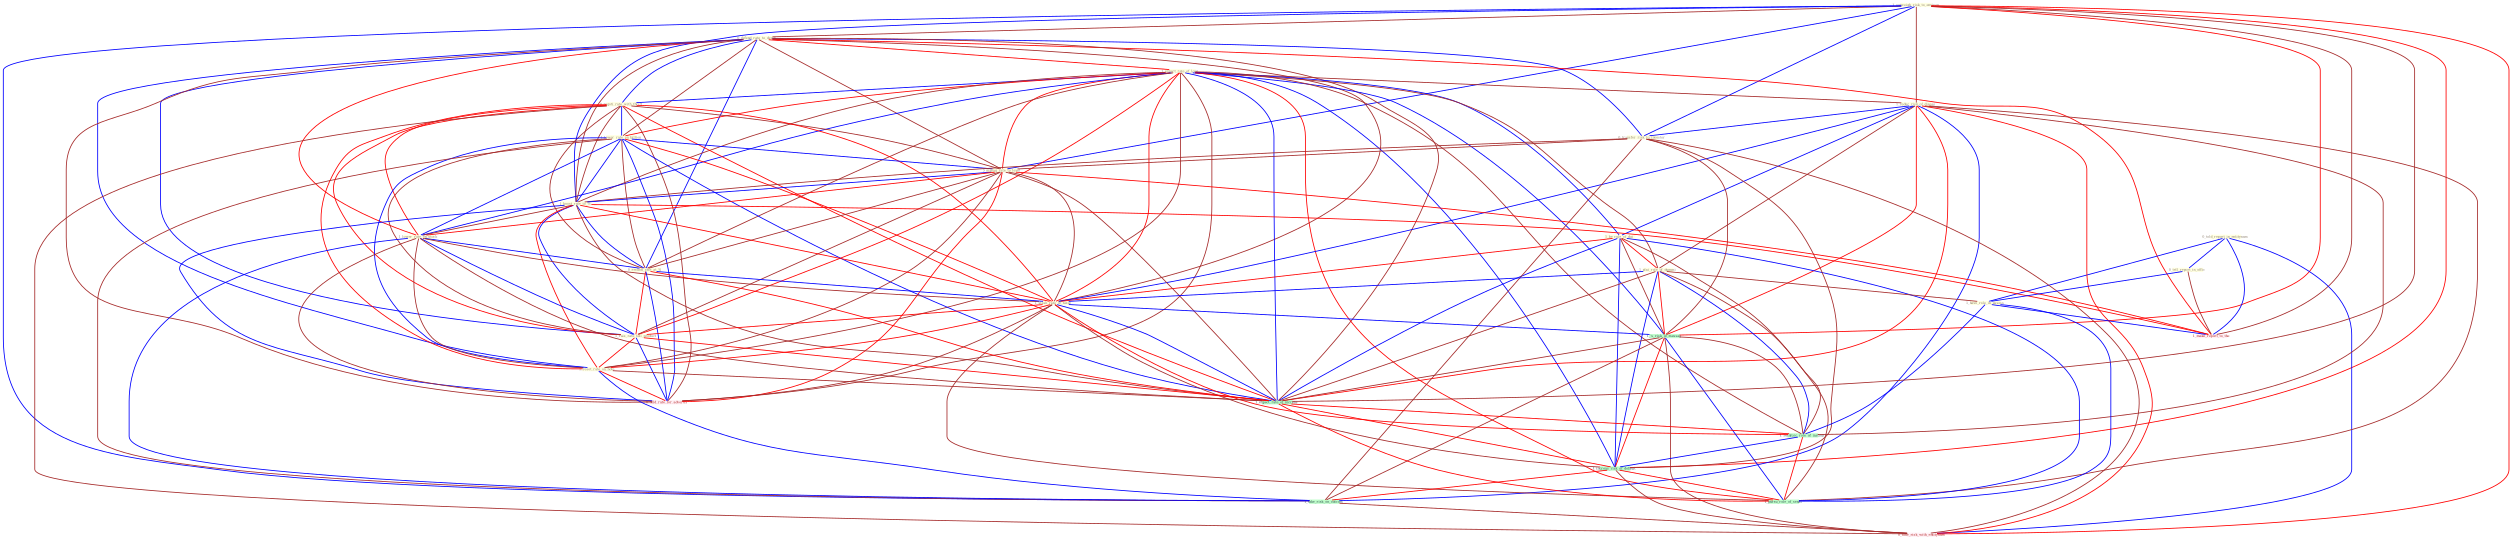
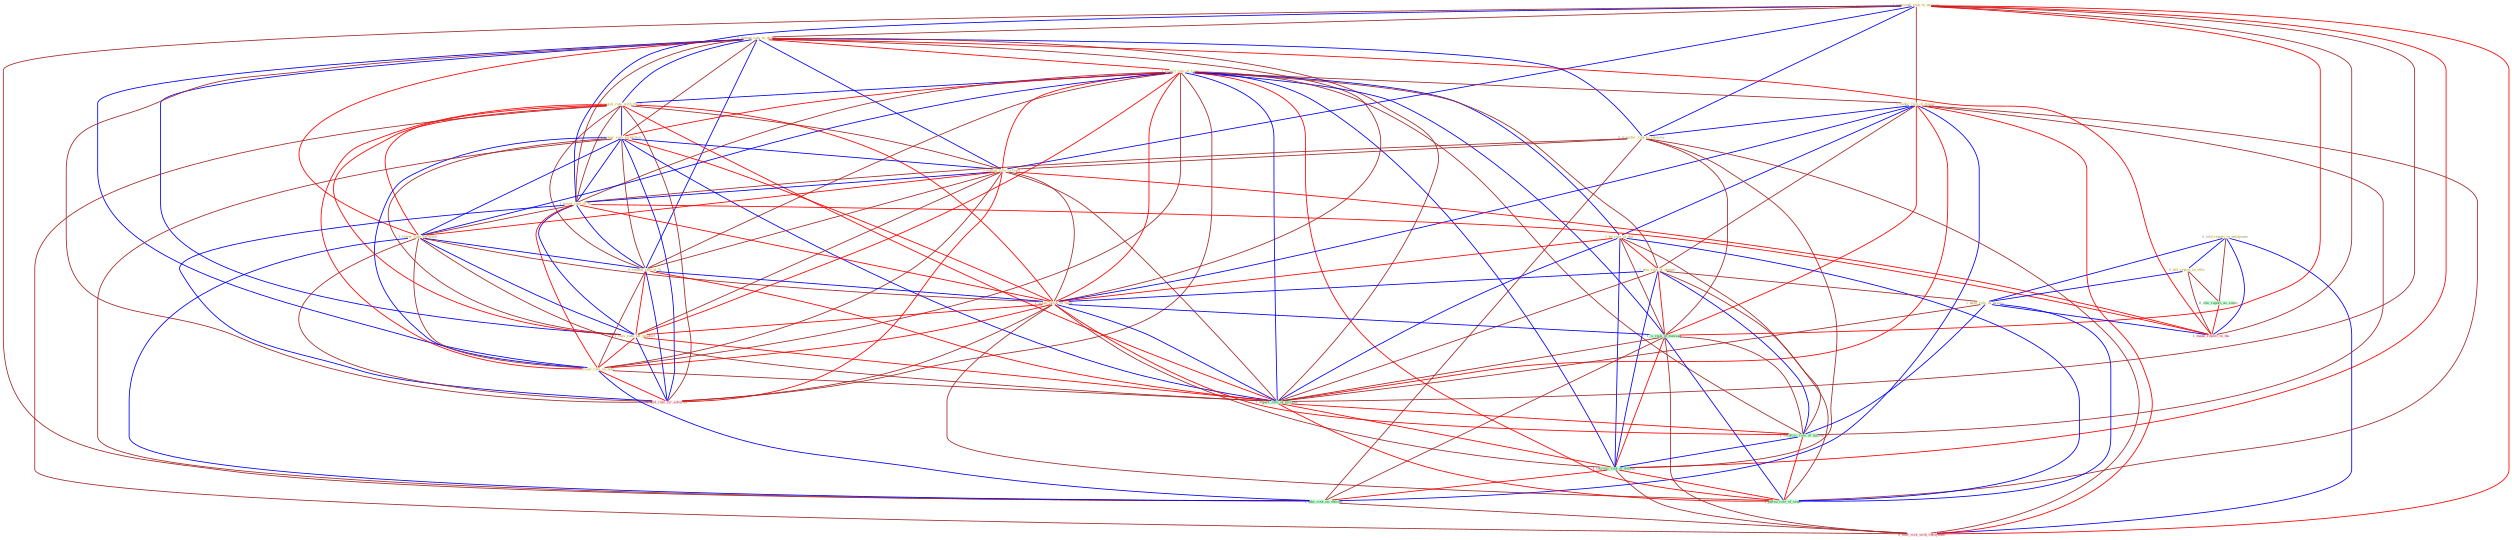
edge "1_outweigh_risk_to_environ" -- "1_take_risk_on_outcom": color blue -> brown
edge "0_defend_rate_to_death" -- "0_manag_rate_to_level": color brown -> blue
node "1_slash_rate_of_taxat": label "1_slash_rate_of_taxat" -> "1_slash_stock_of_taxat"
node "0_cite_report_as_sourc": added
edge "0_reckon_rate_at_%" -- "1_reset_rate_on_note": added
node "1_rais_rate_tell_product": label "1_rais_rate_tell_product" -> "1_rais_rate_for_product"
edge "1_boost_rate_to_%" -- "1_expect_rate_of_increas": now "1_have_role_in_assess" -- "1_expect_rate_of_increas"
